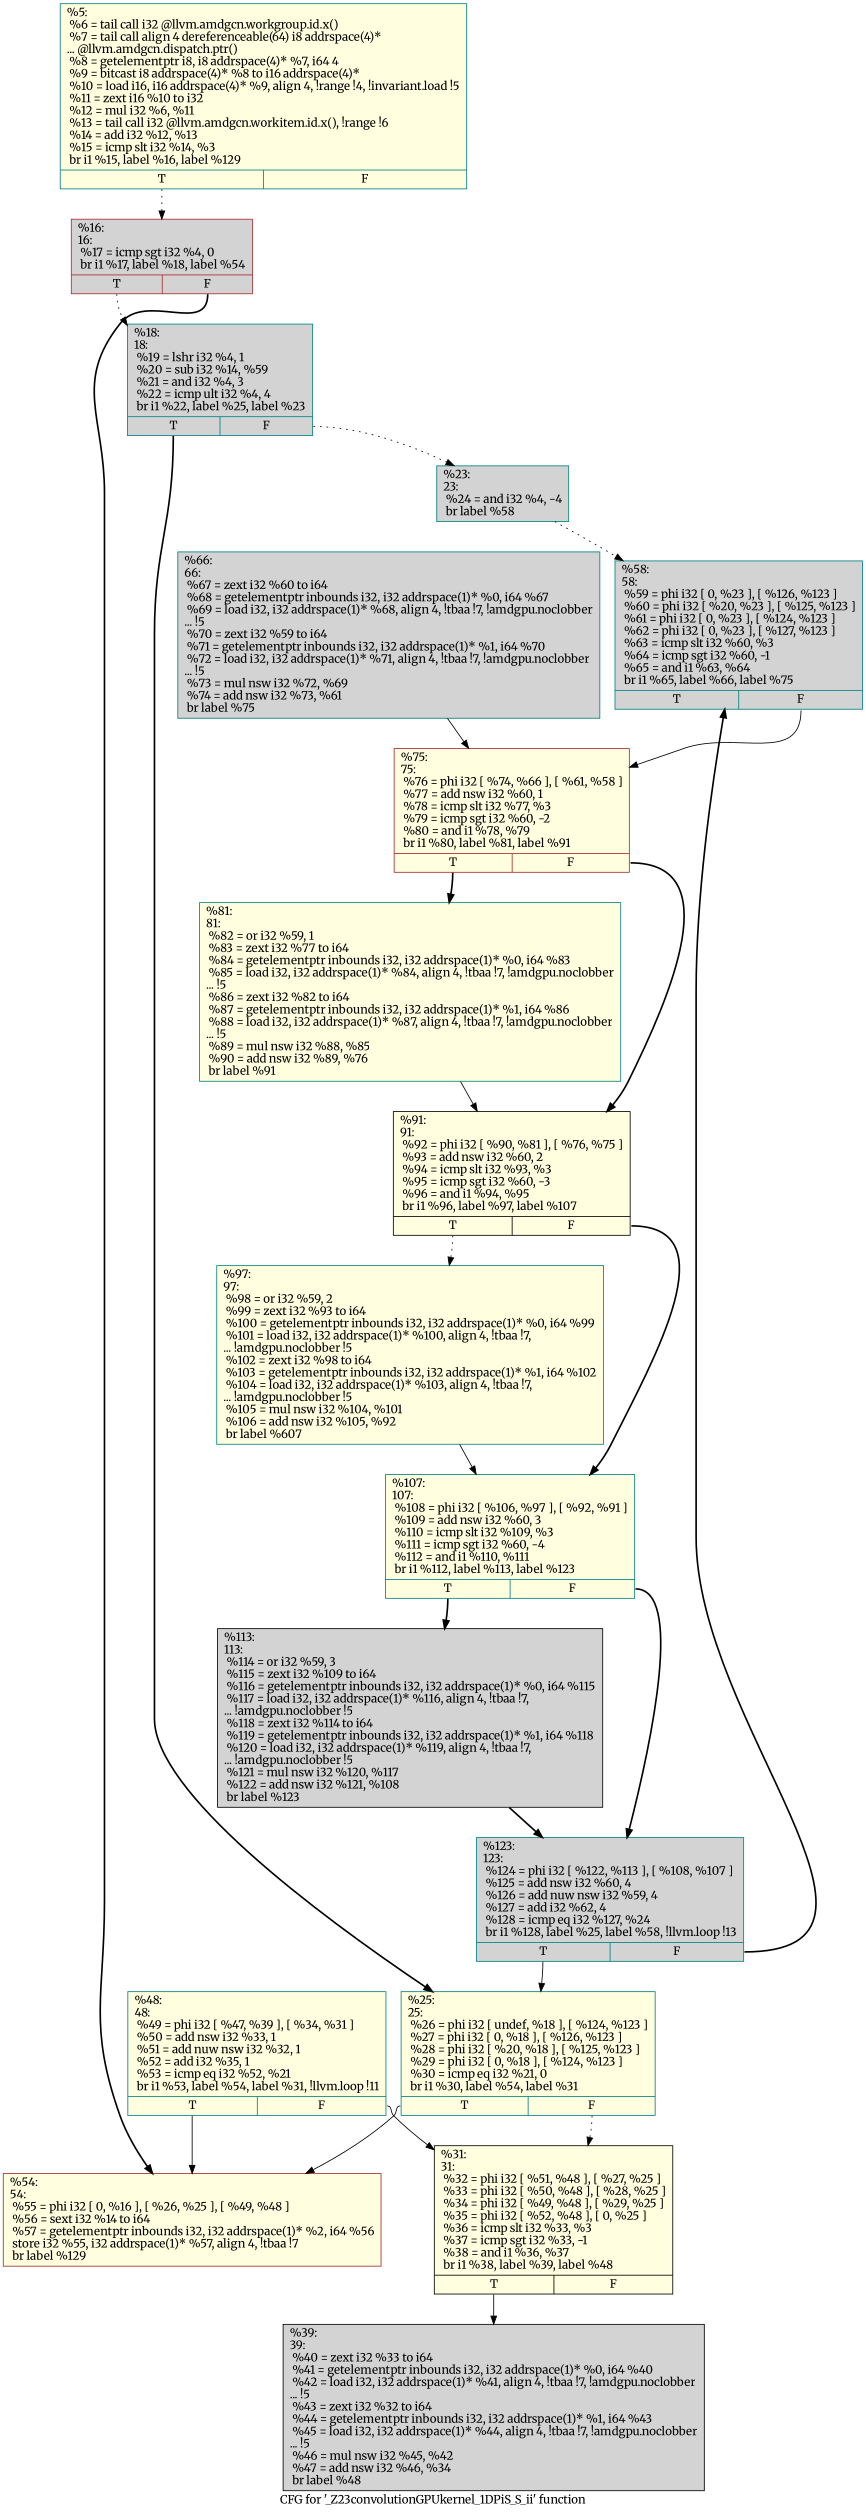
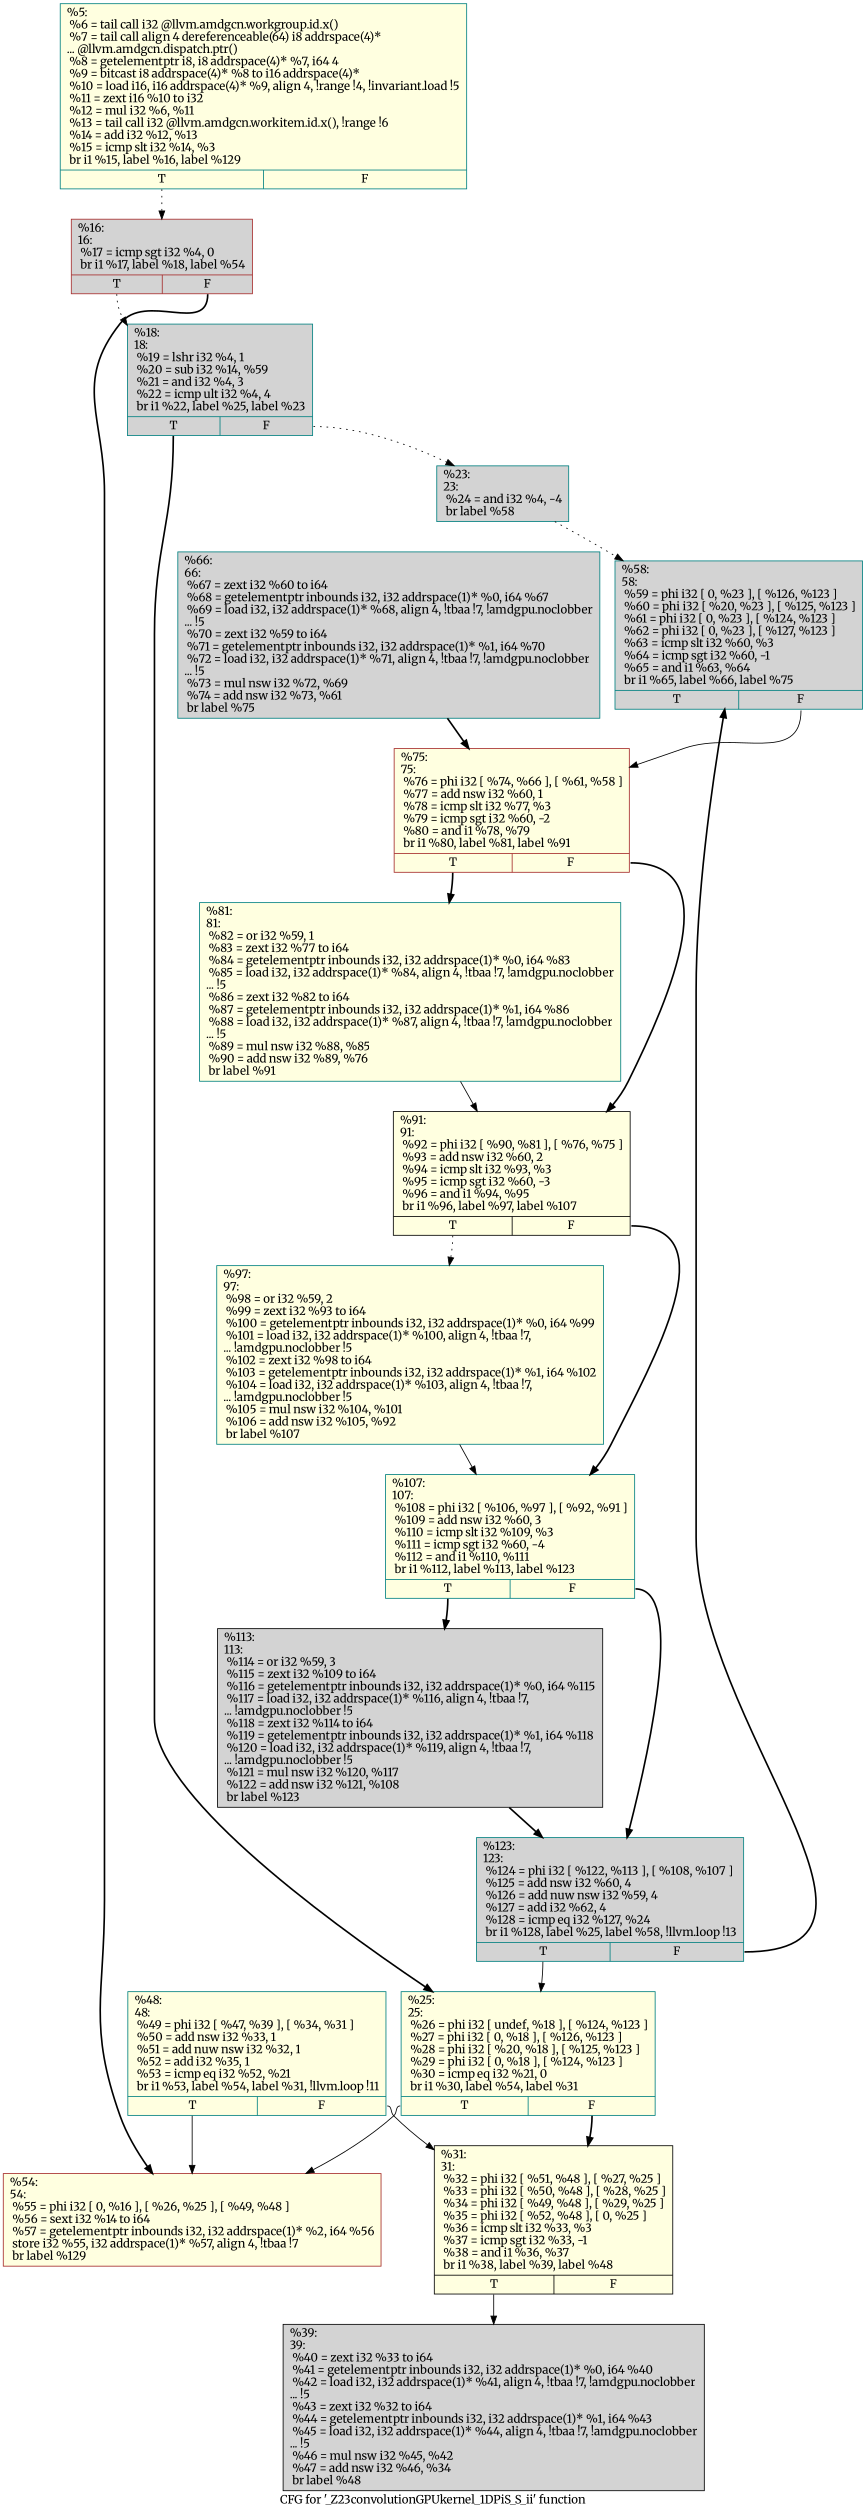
edge "%66:" -> "%75:": style solid -> bold
node "%97:": text "br label %607" -> "br label %107"
edge "%25:" -> "%31:": style dotted -> bold
